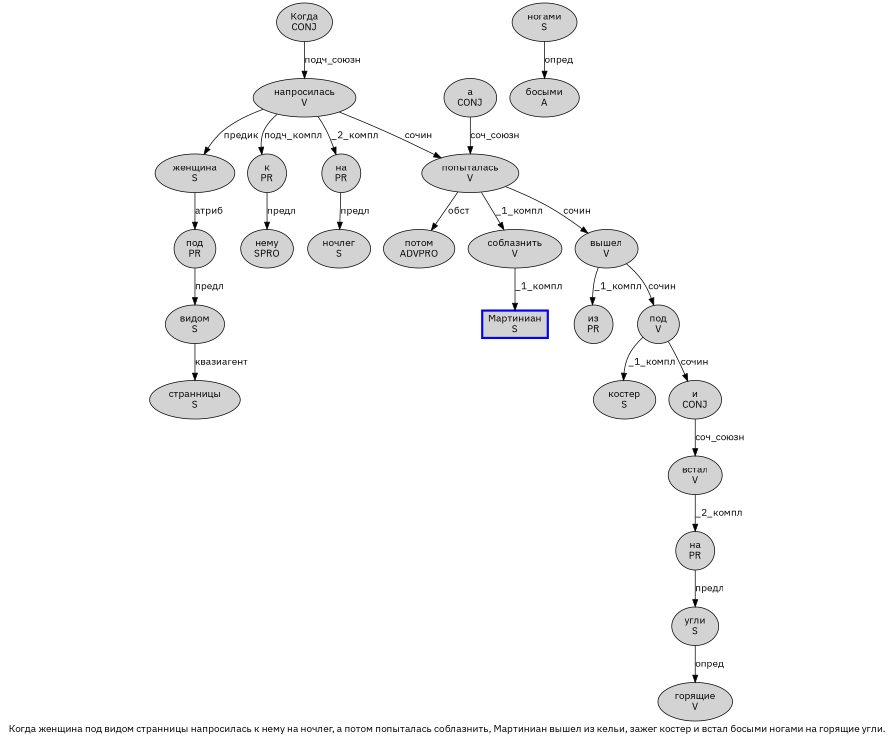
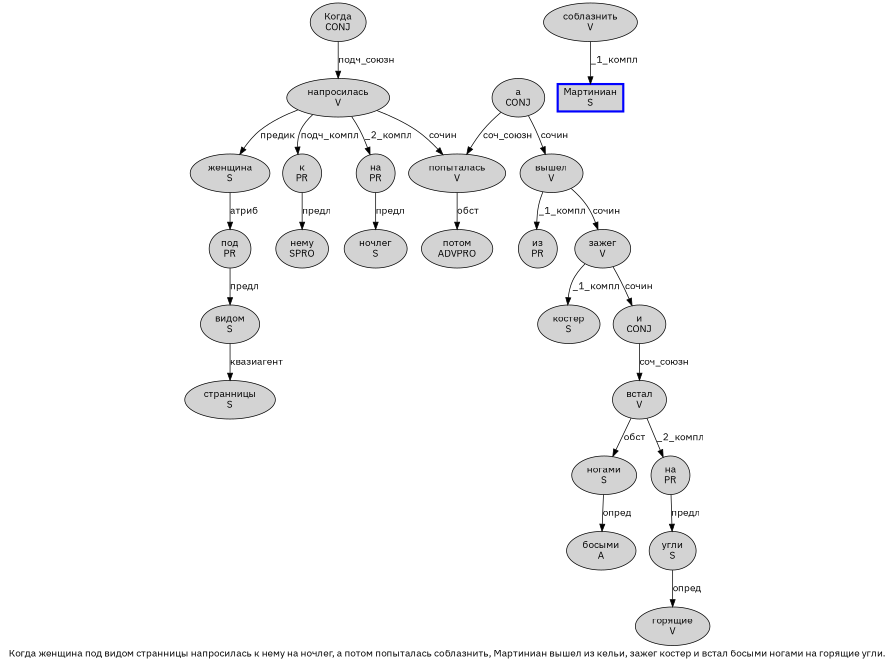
edge "попыталась V" -> "вышел V": now "а CONJ" -> "вышел V"
edge "попыталась V" -> "соблазнить V": removed, label "_1_компл"
node "под V": label "под V" -> "зажег V"
edge "встал V" -> "ногами S": added, label "обст"
